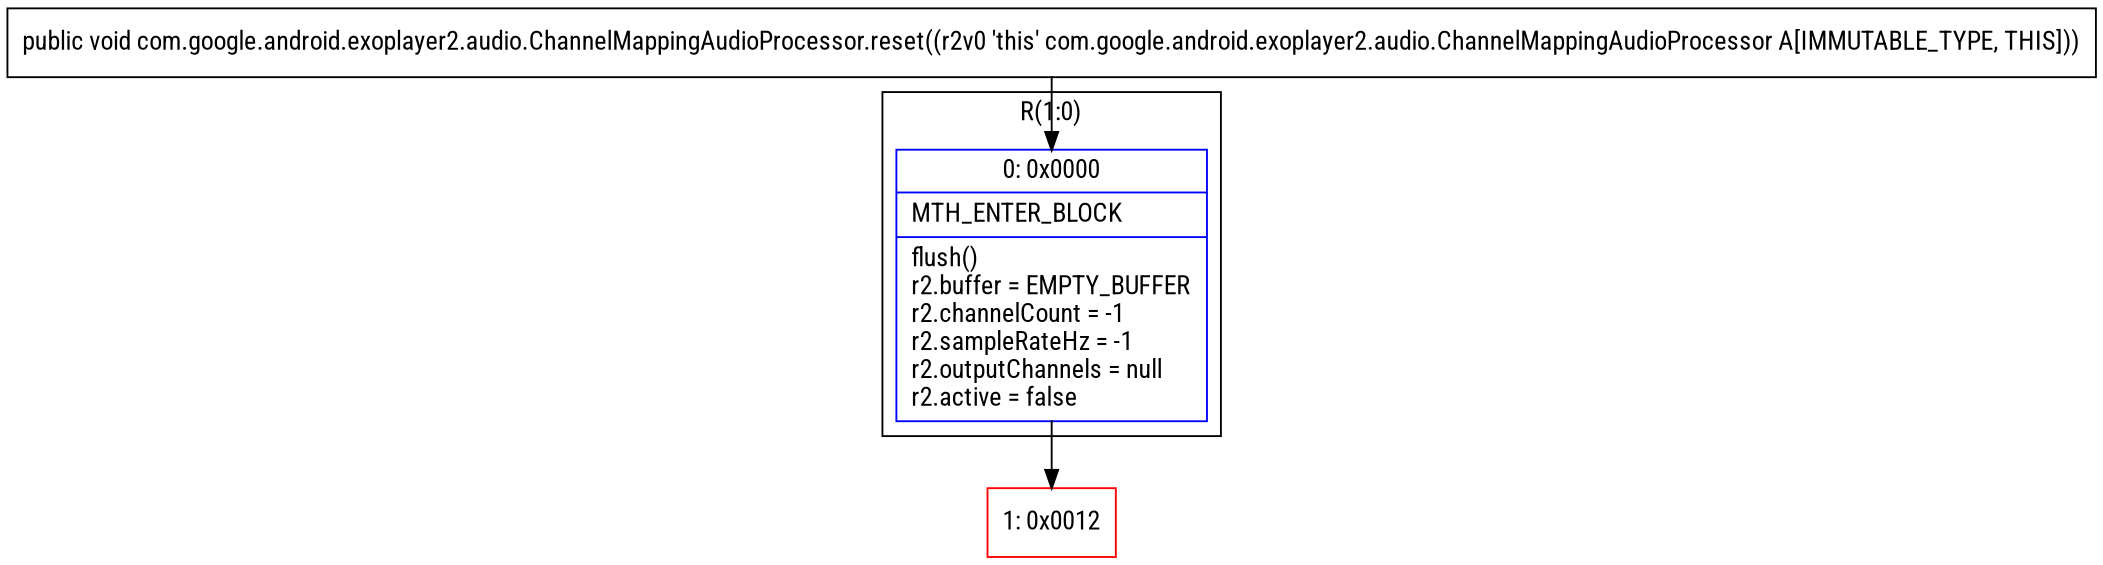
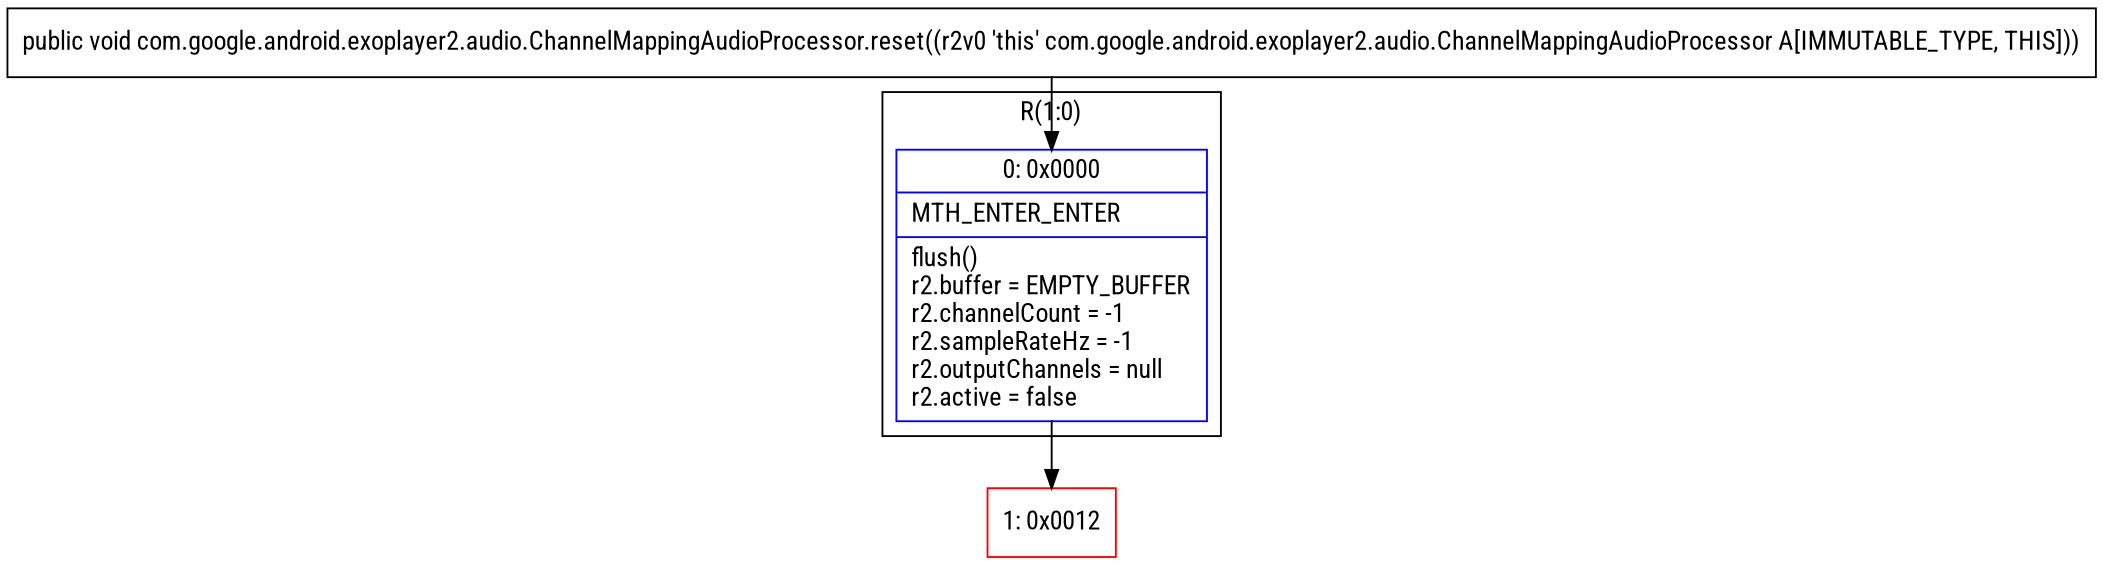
node "0: 0x0000": text "MTH_ENTER_BLOCK" -> "MTH_ENTER_ENTER"
